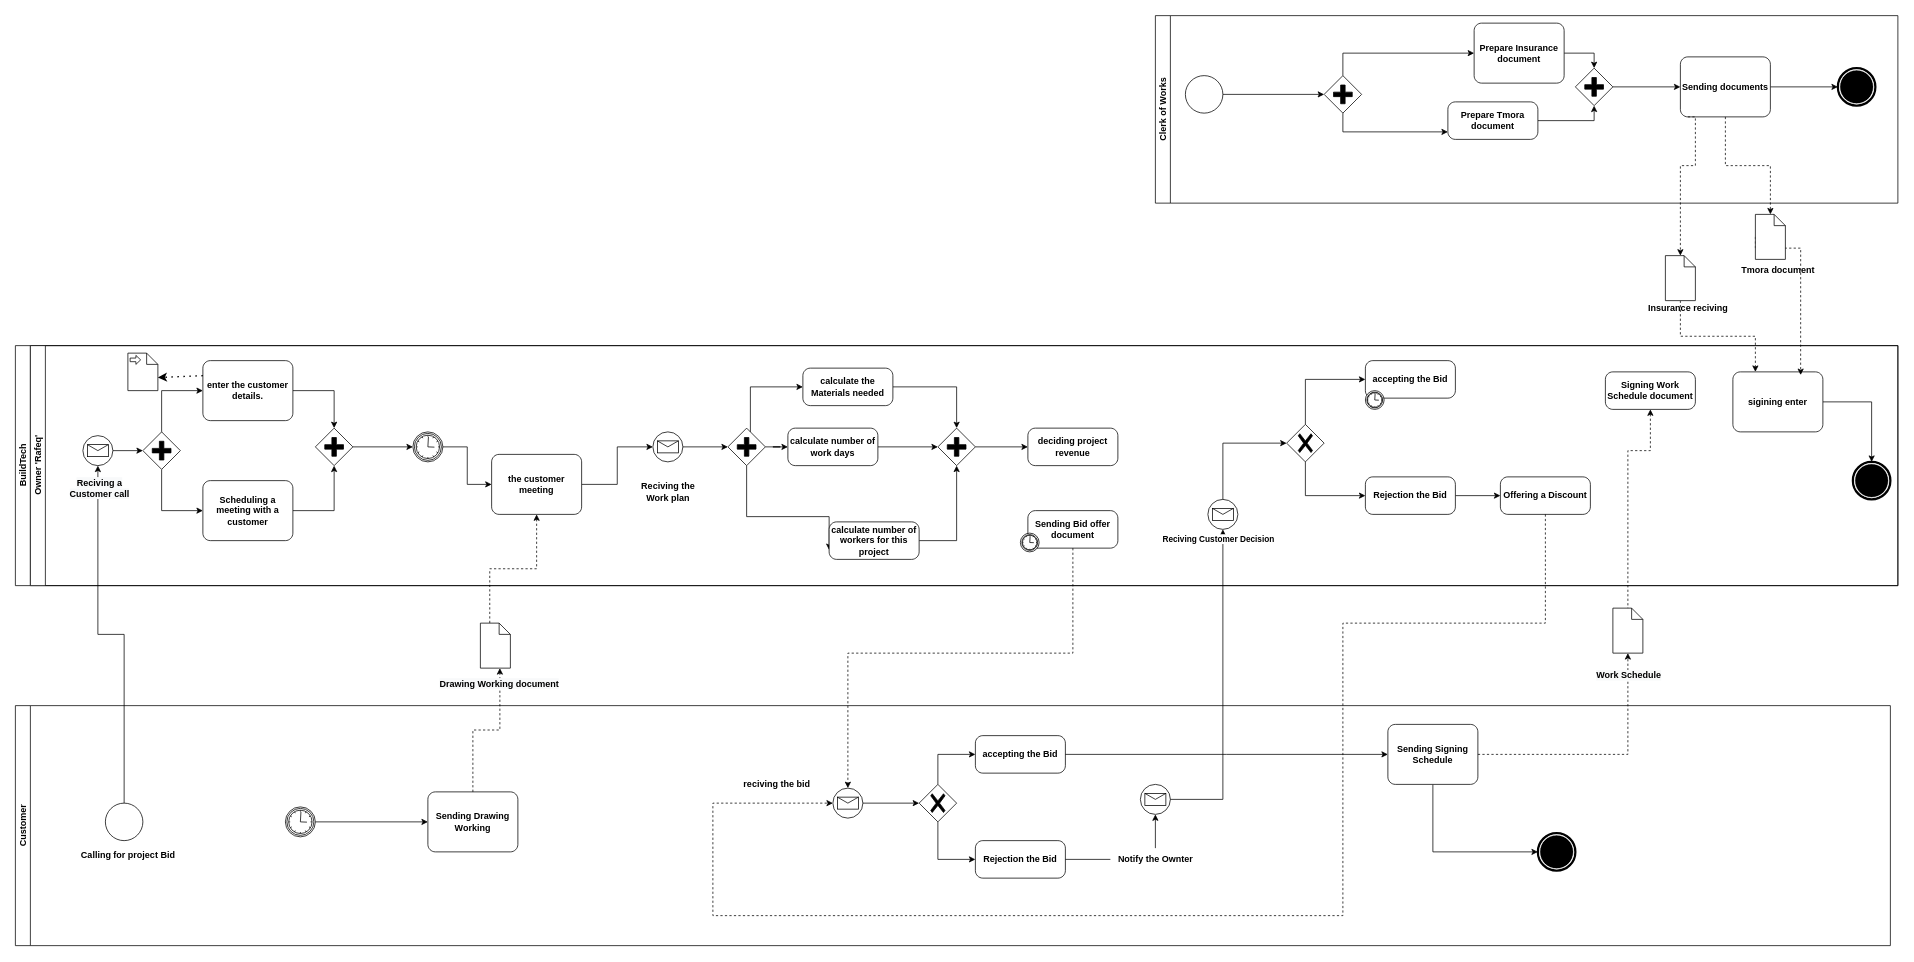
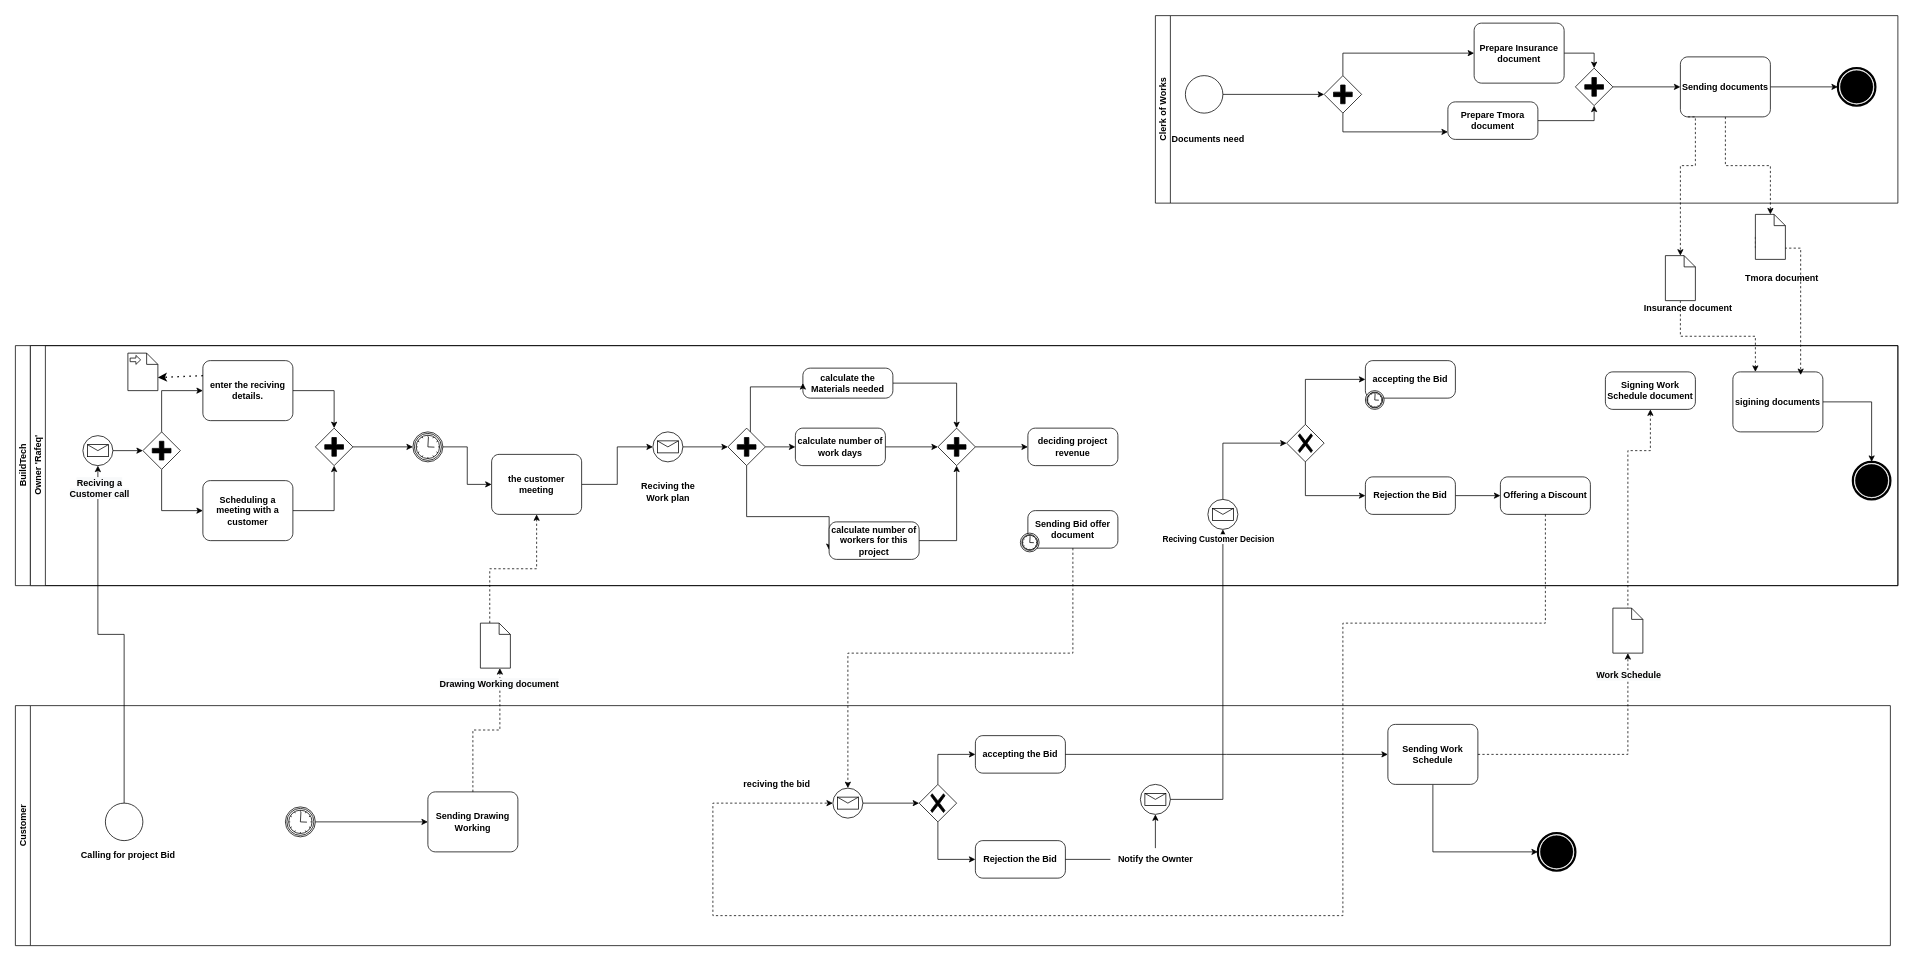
node "Documents need": added
node "Tmora document": moved (1778, 270) -> (1782, 278)
node "Insurance reciving": label "Insurance reciving" -> "Insurance document"
node "calculate the Materials needed": size 90x38 -> 90x30
node "enter the customer details.": label "enter the customer details." -> "enter the reciving details."
node "sigining enter": label "sigining enter" -> "sigining documents"
node "calculate number of work days": moved (833, 447) -> (840, 447)
node "Sending Signing Schedule": label "Sending Signing Schedule" -> "Sending Work Schedule"
